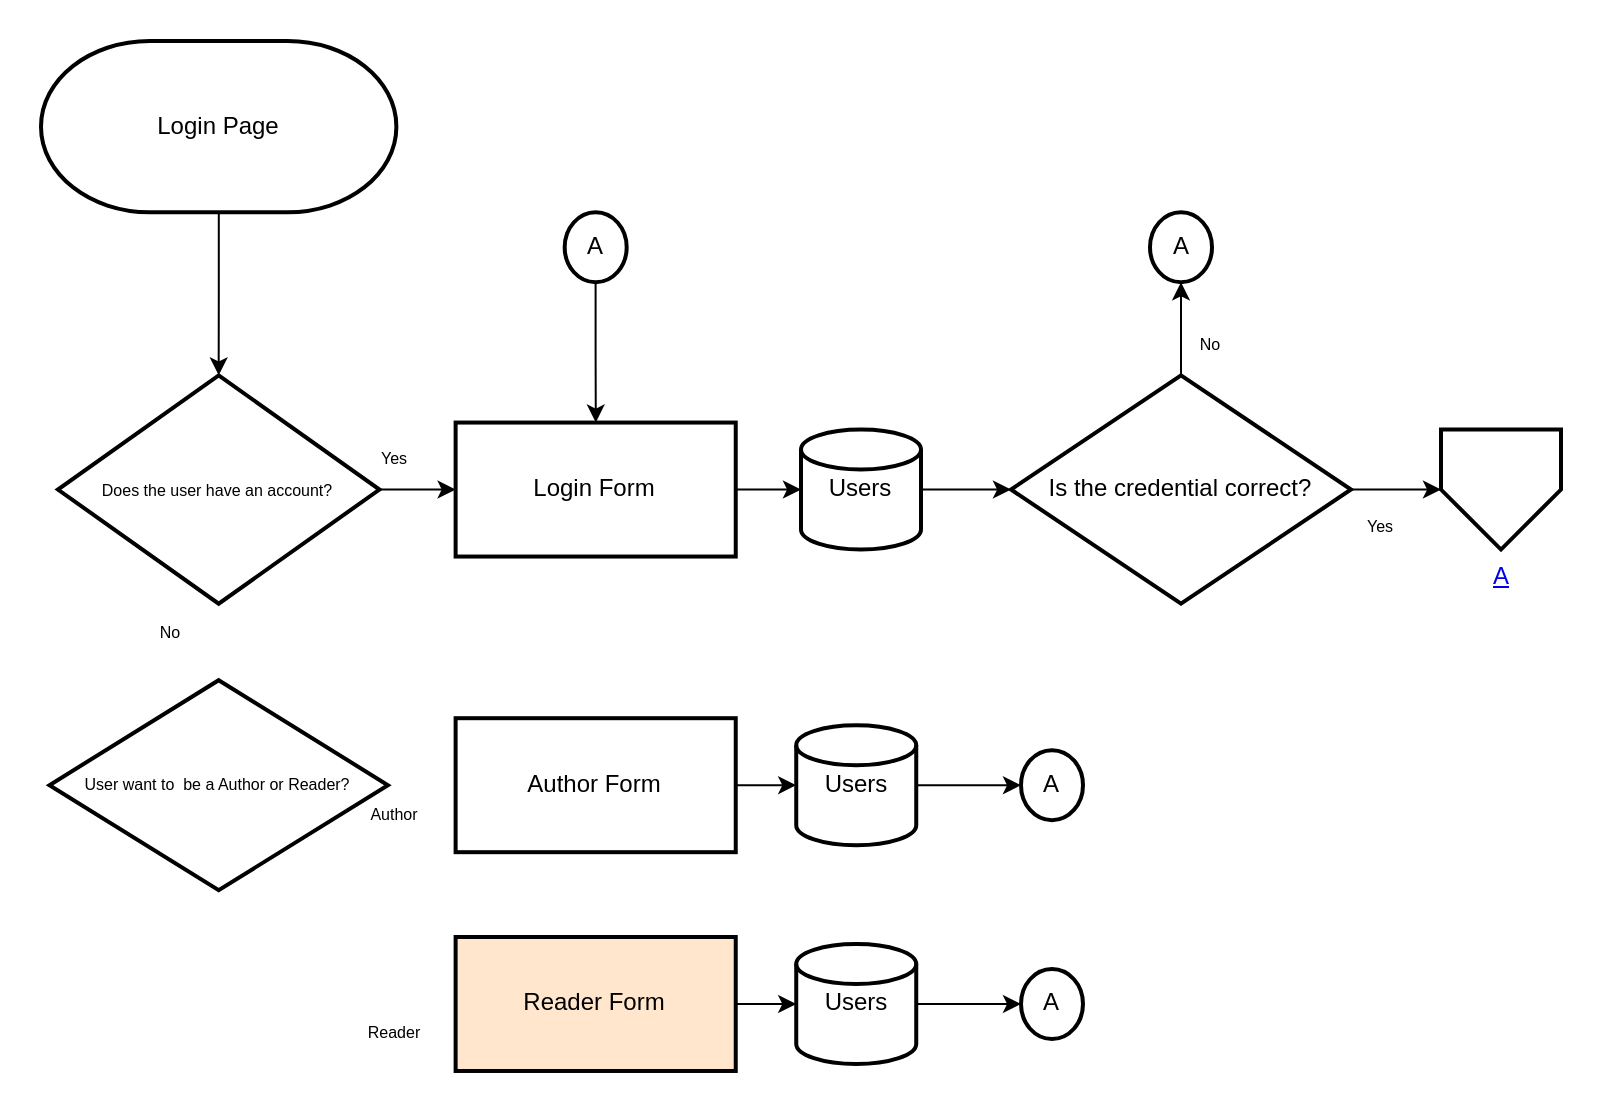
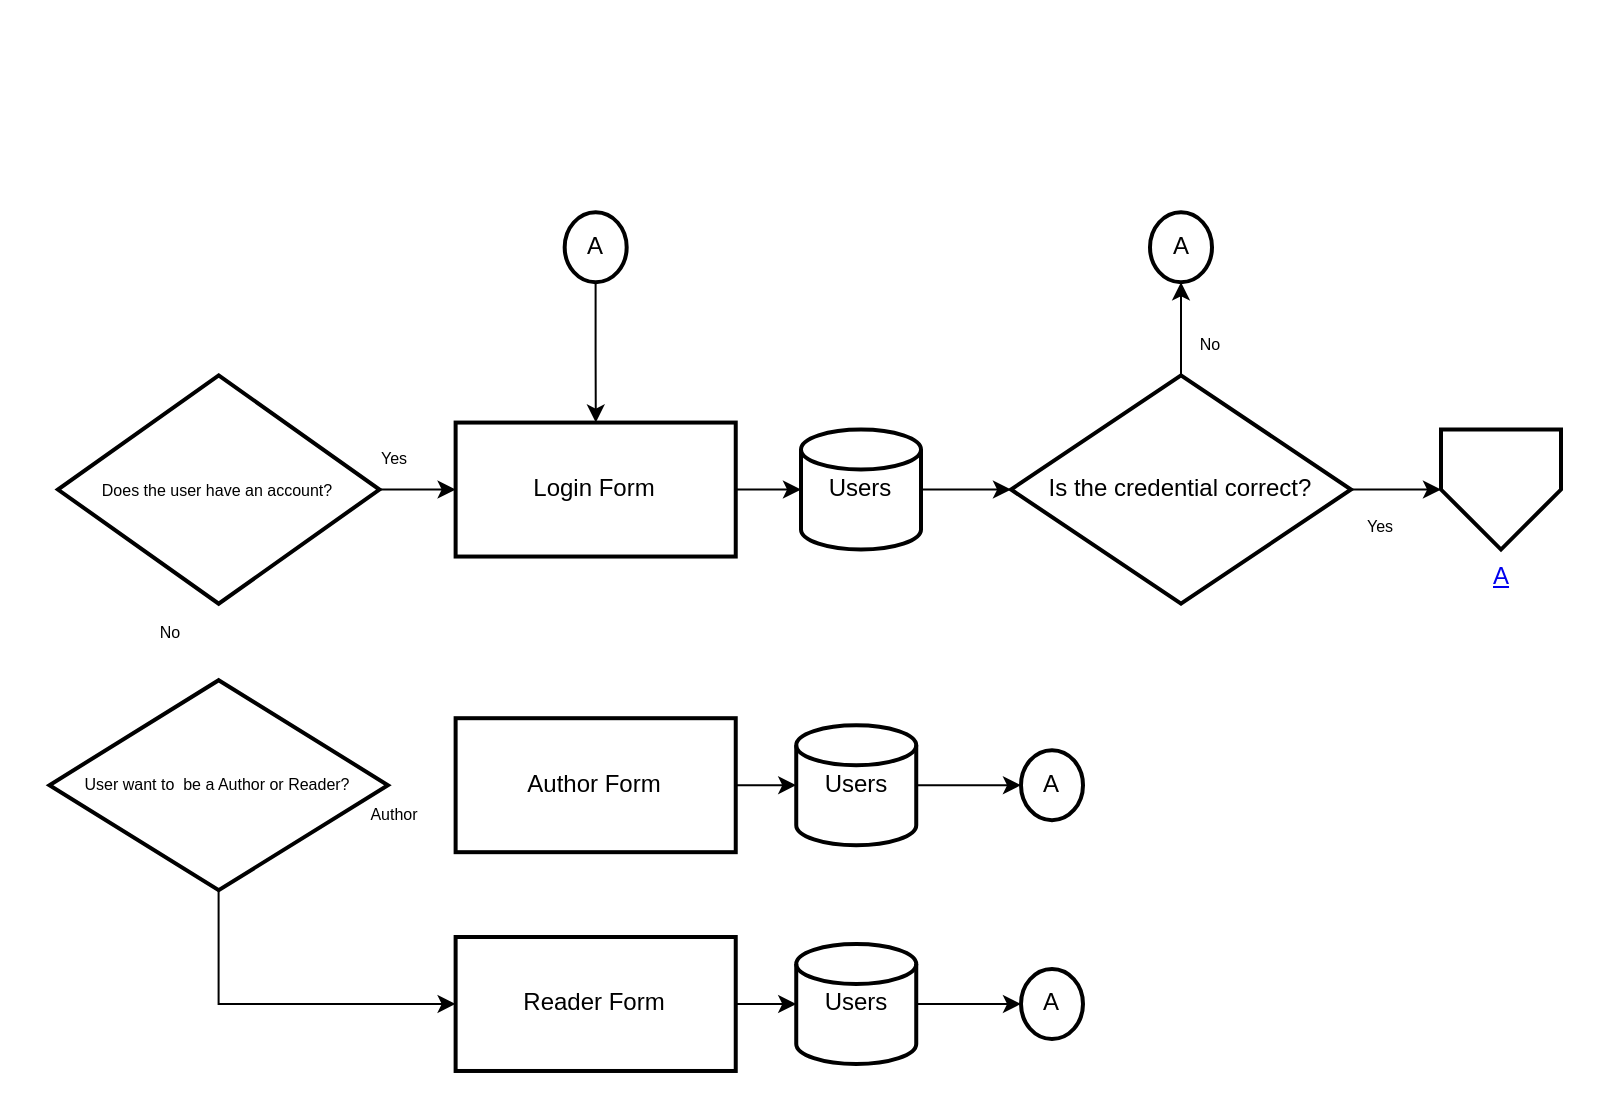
node "Login Page": removed
edge "Login Page" -> "Does the user have an account?": removed
edge "User want to be a Author or Reader?" -> "Reader Form": added
node "Reader Form": fillcolor #ffe6cc -> #ffffff
node "Reader": removed
